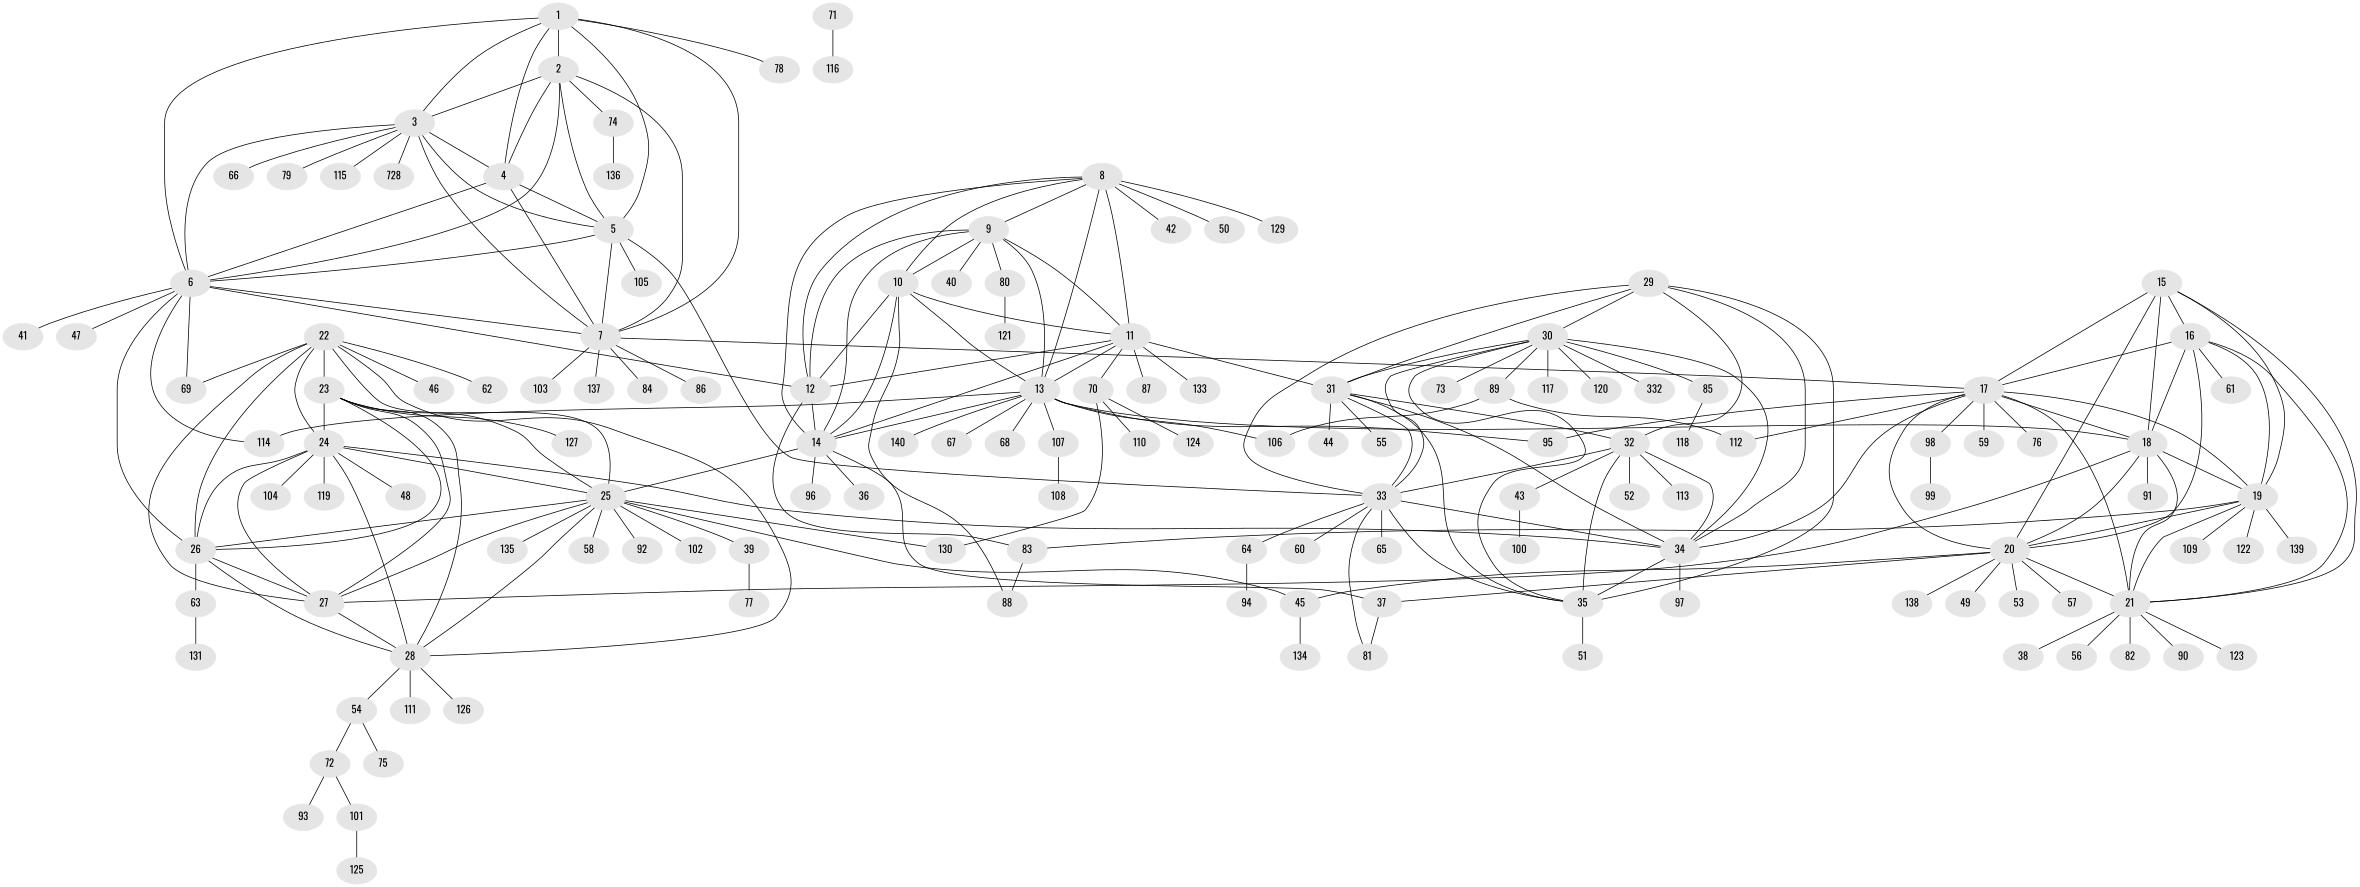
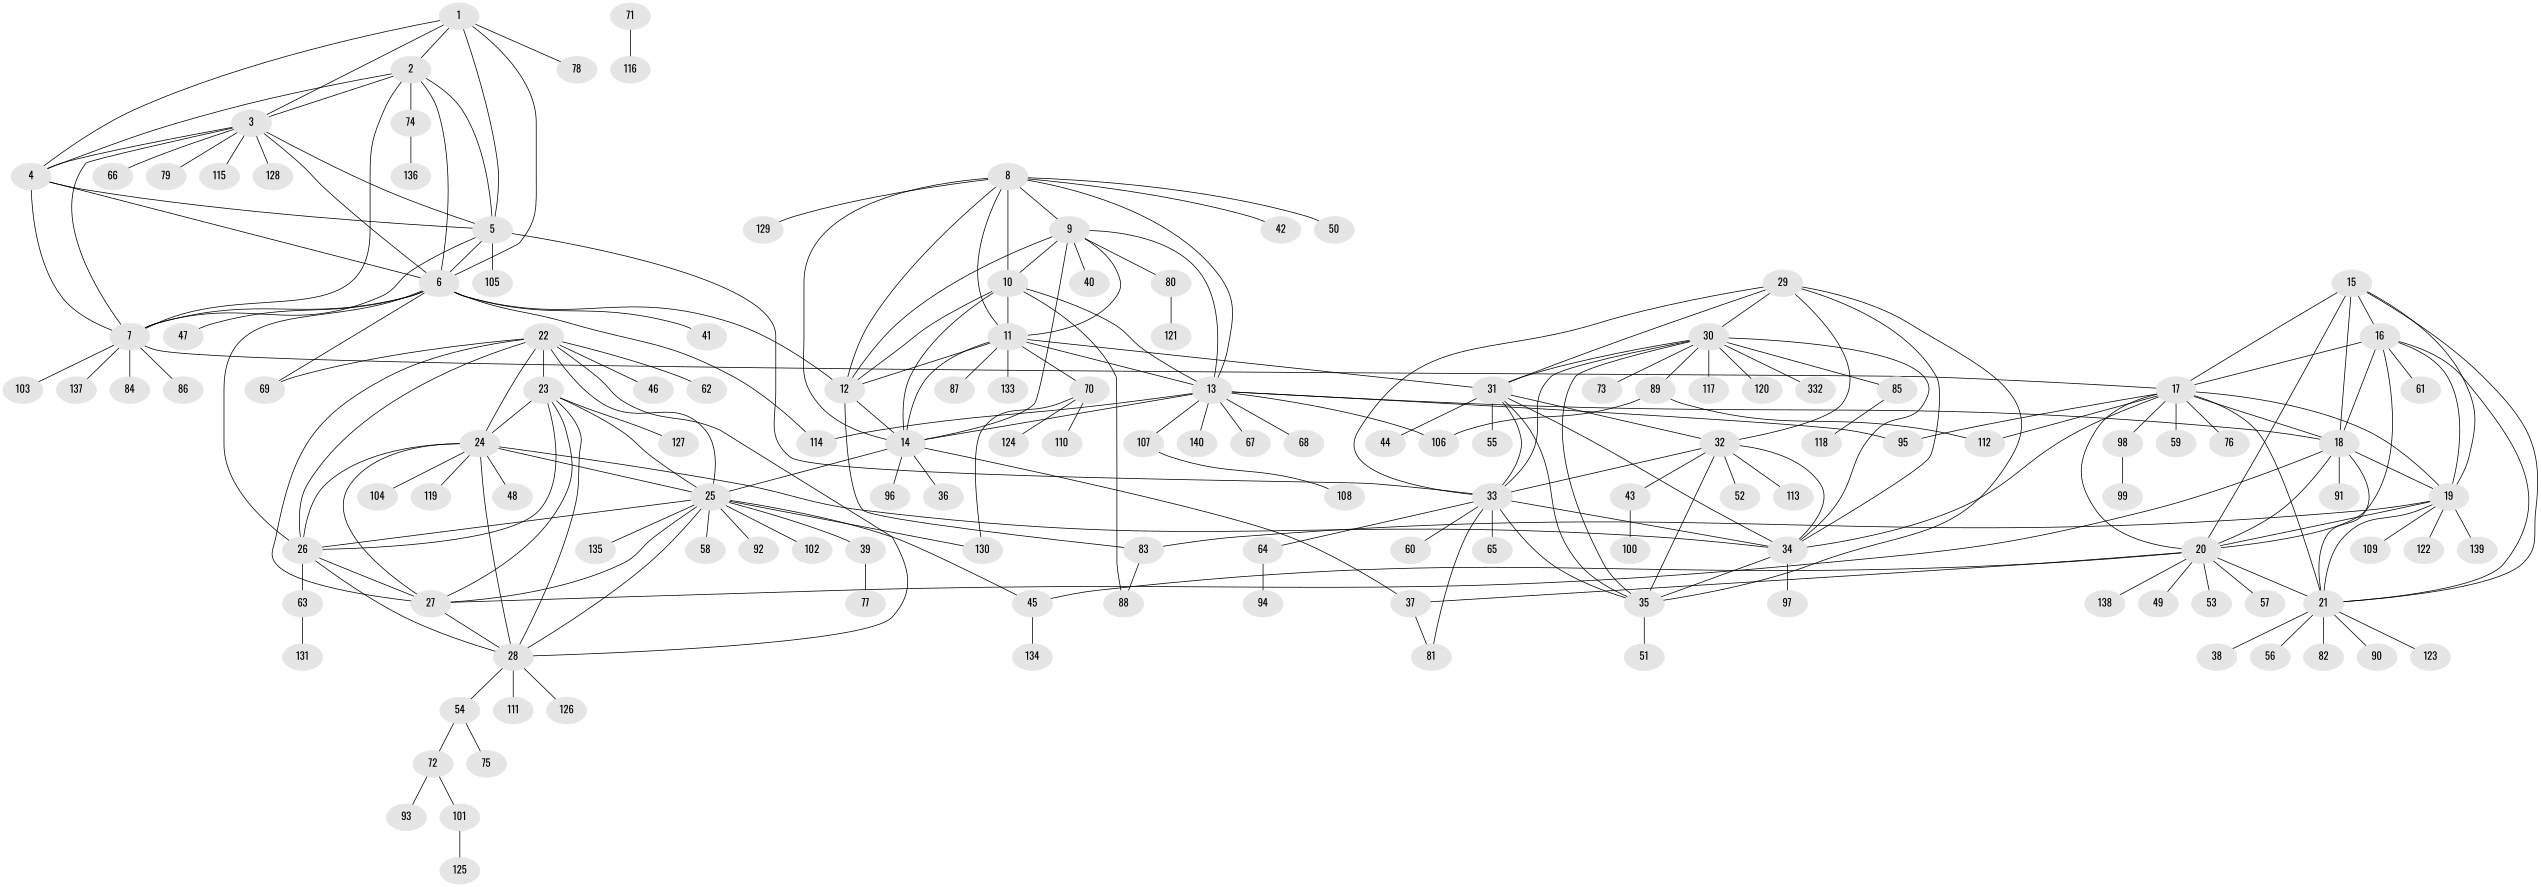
edge "1" -- "7": removed
node "728": label "728" -> "128"
